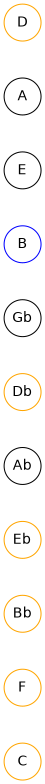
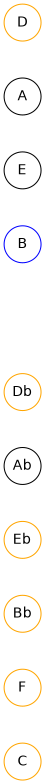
node "Gb": removed
